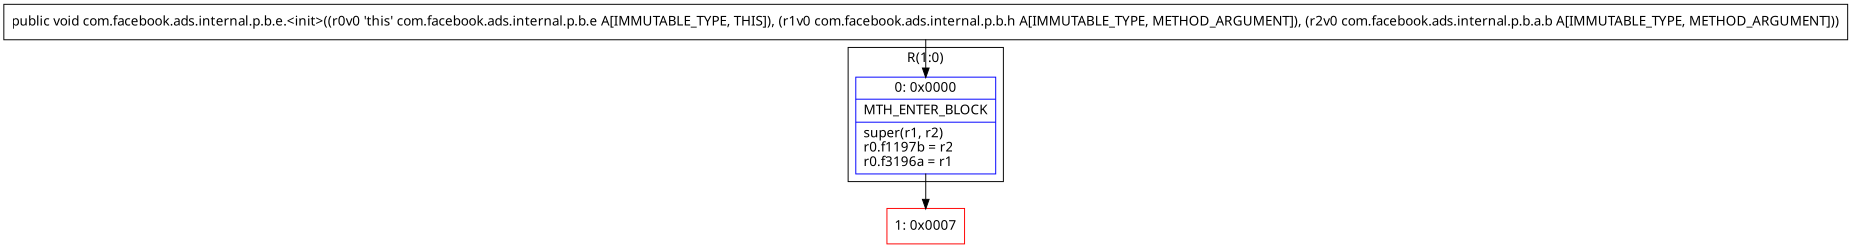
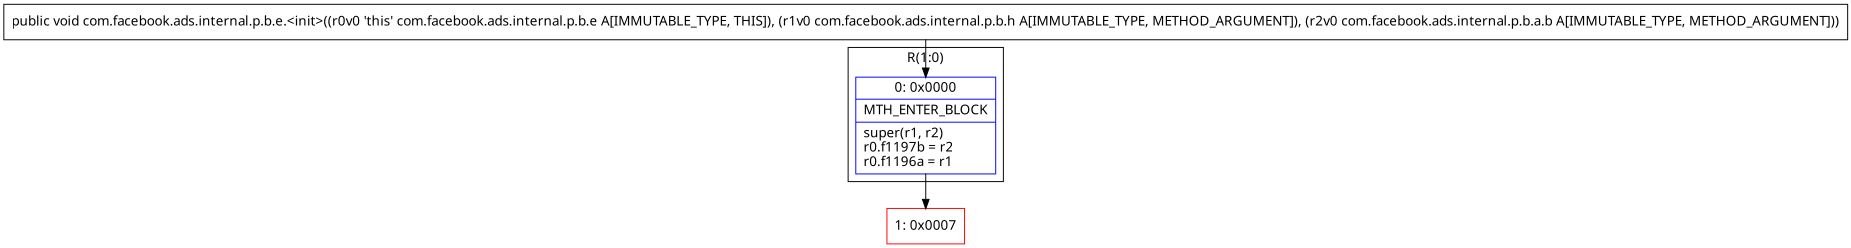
node "0: 0x0000": text "r0.f3196a = r1" -> "r0.f1196a = r1"
